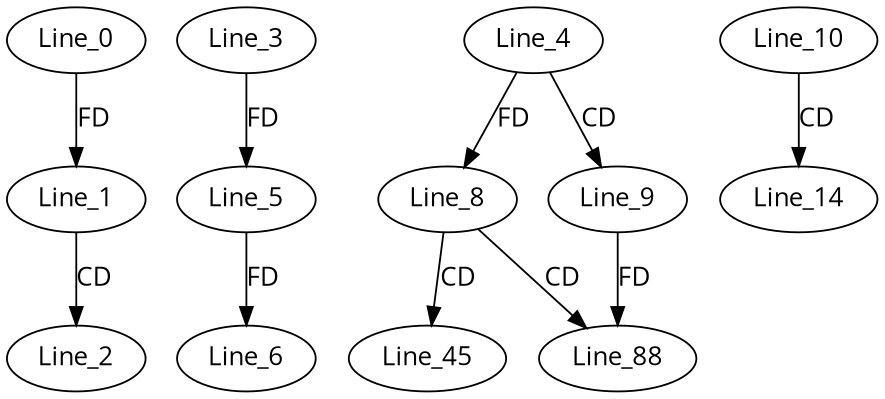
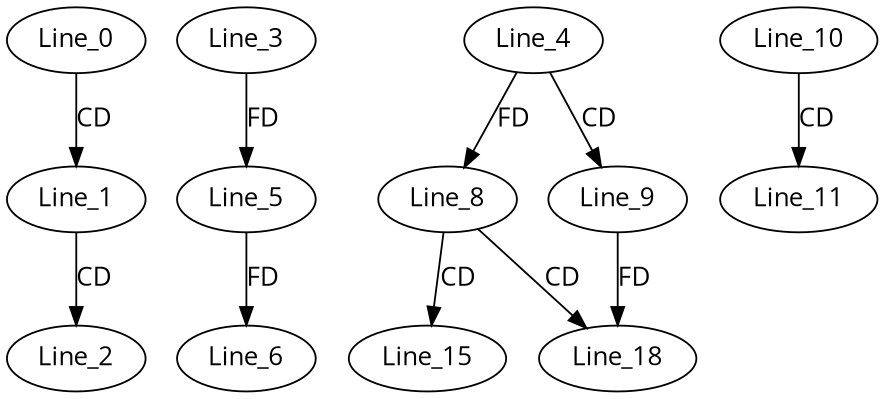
edge "Line_0" -> "Line_1": label "FD" -> "CD"
node "Line_14": label "Line_14" -> "Line_11"
node "Line_45": label "Line_45" -> "Line_15"
node "Line_88": label "Line_88" -> "Line_18"
